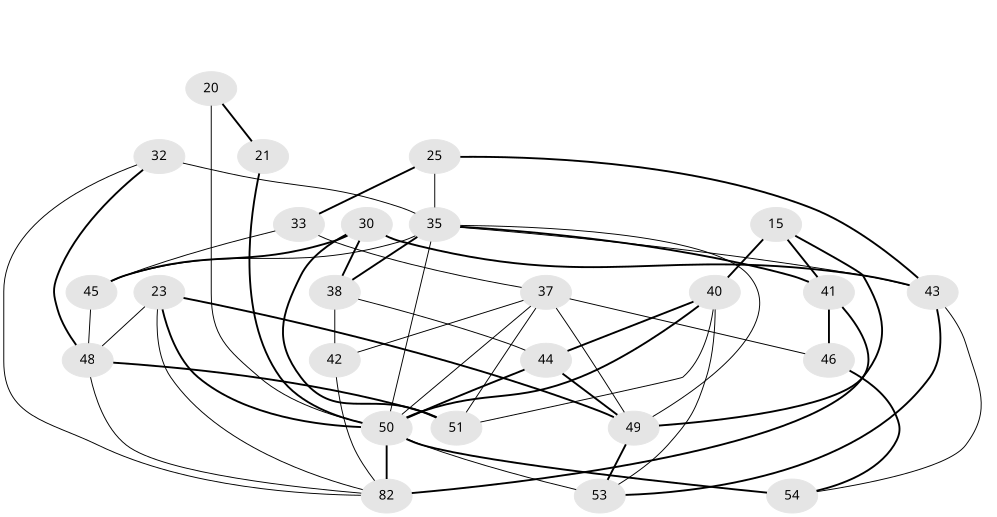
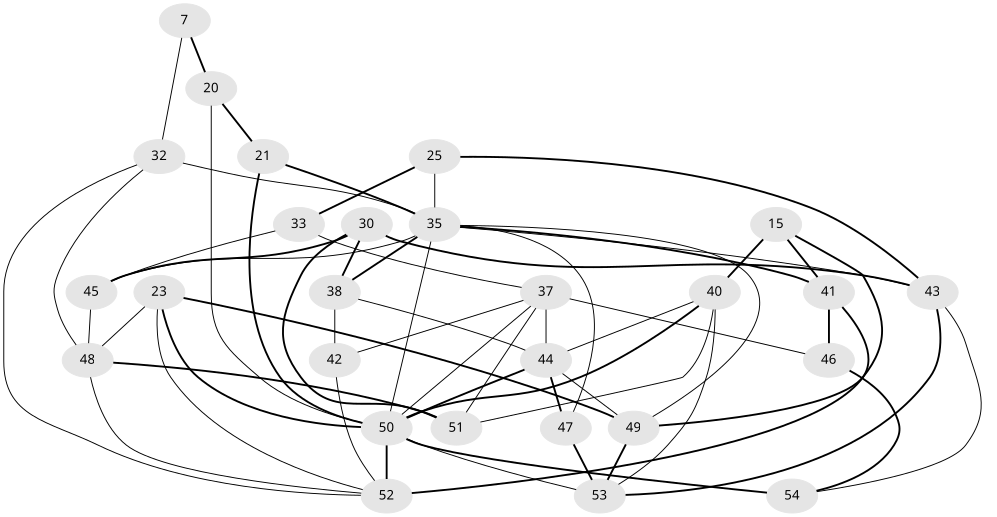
node "7": added
edge "21" -- "35": added
edge "32" -- "48": style bold -> solid
edge "40" -- "44": style bold -> solid
edge "37" -- "49": now "37" -- "44"
edge "44" -- "49": style bold -> solid
node "47": added
node "82": label "82" -> "52"
